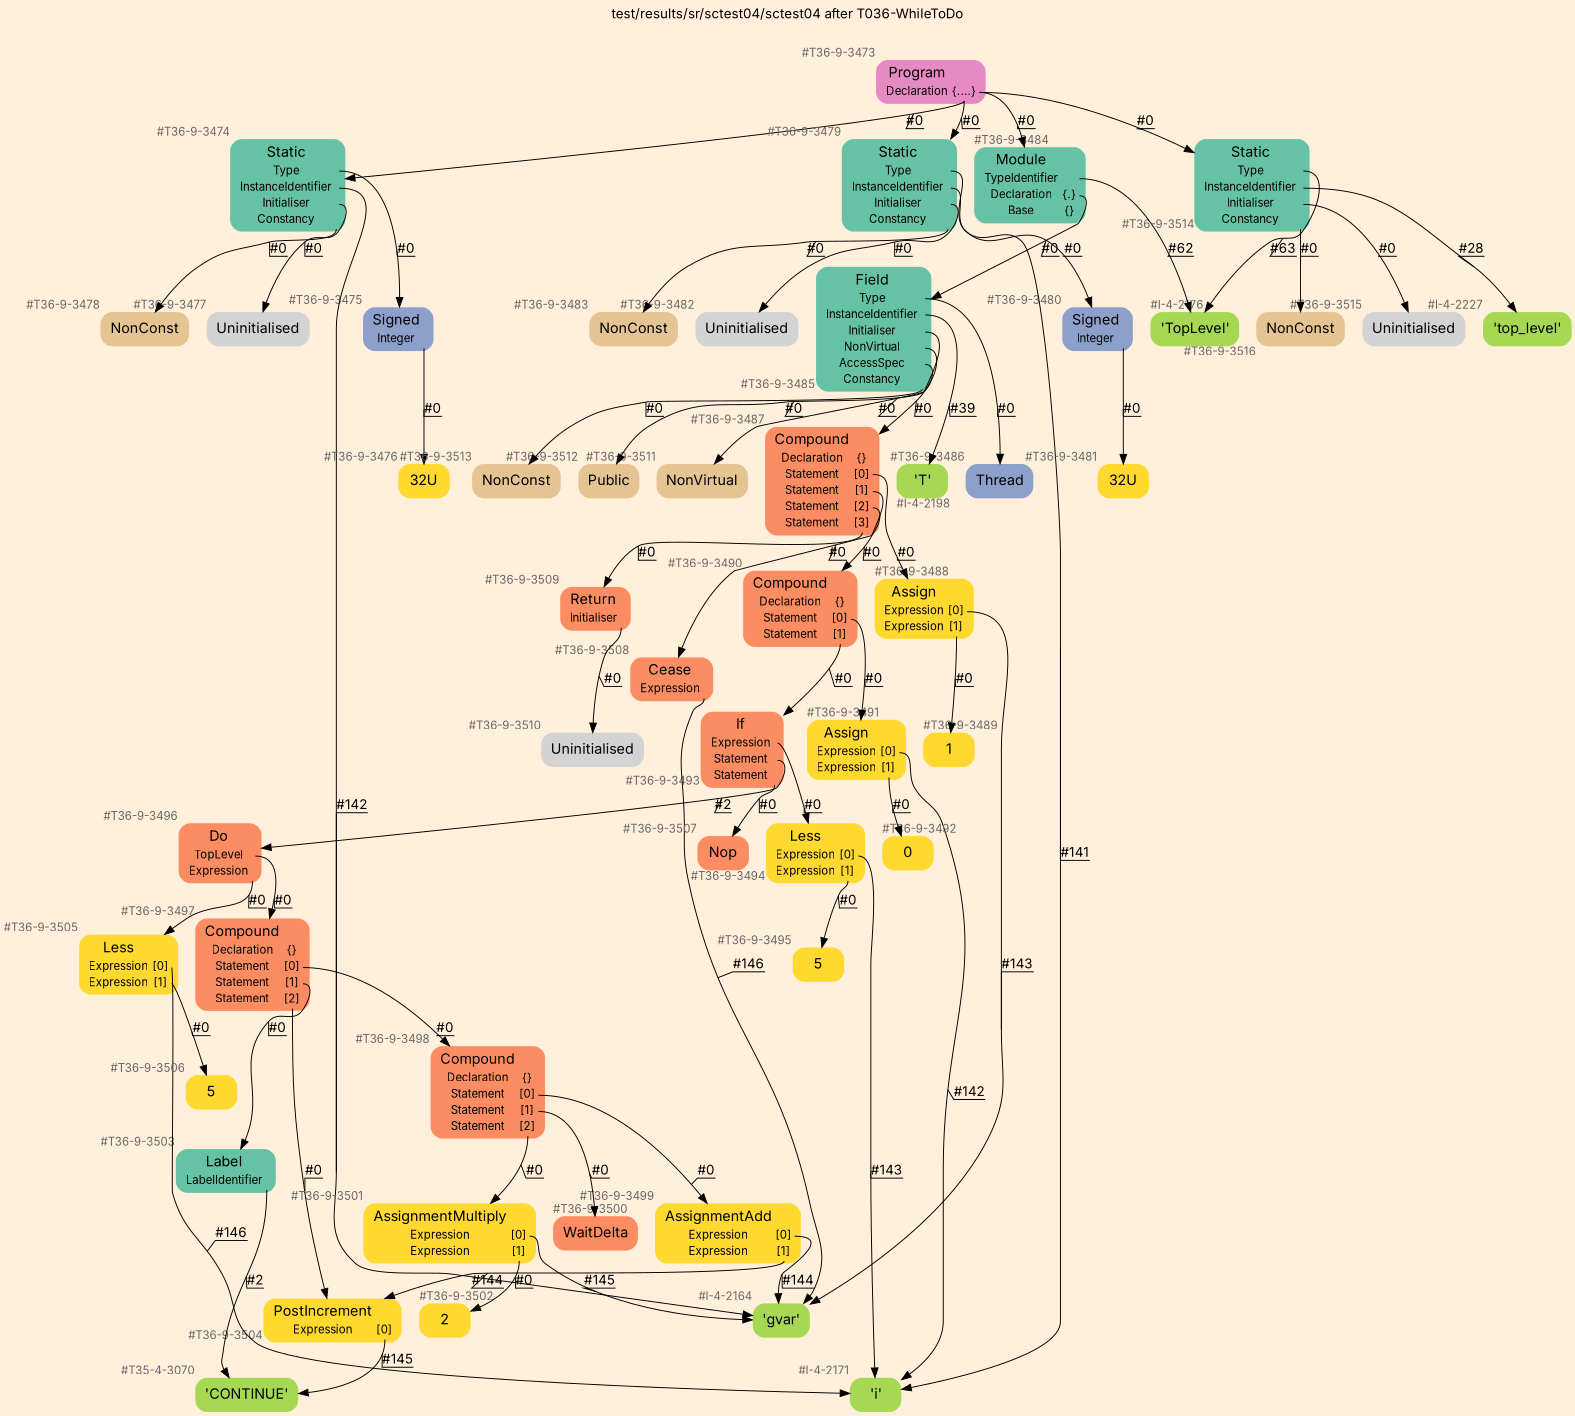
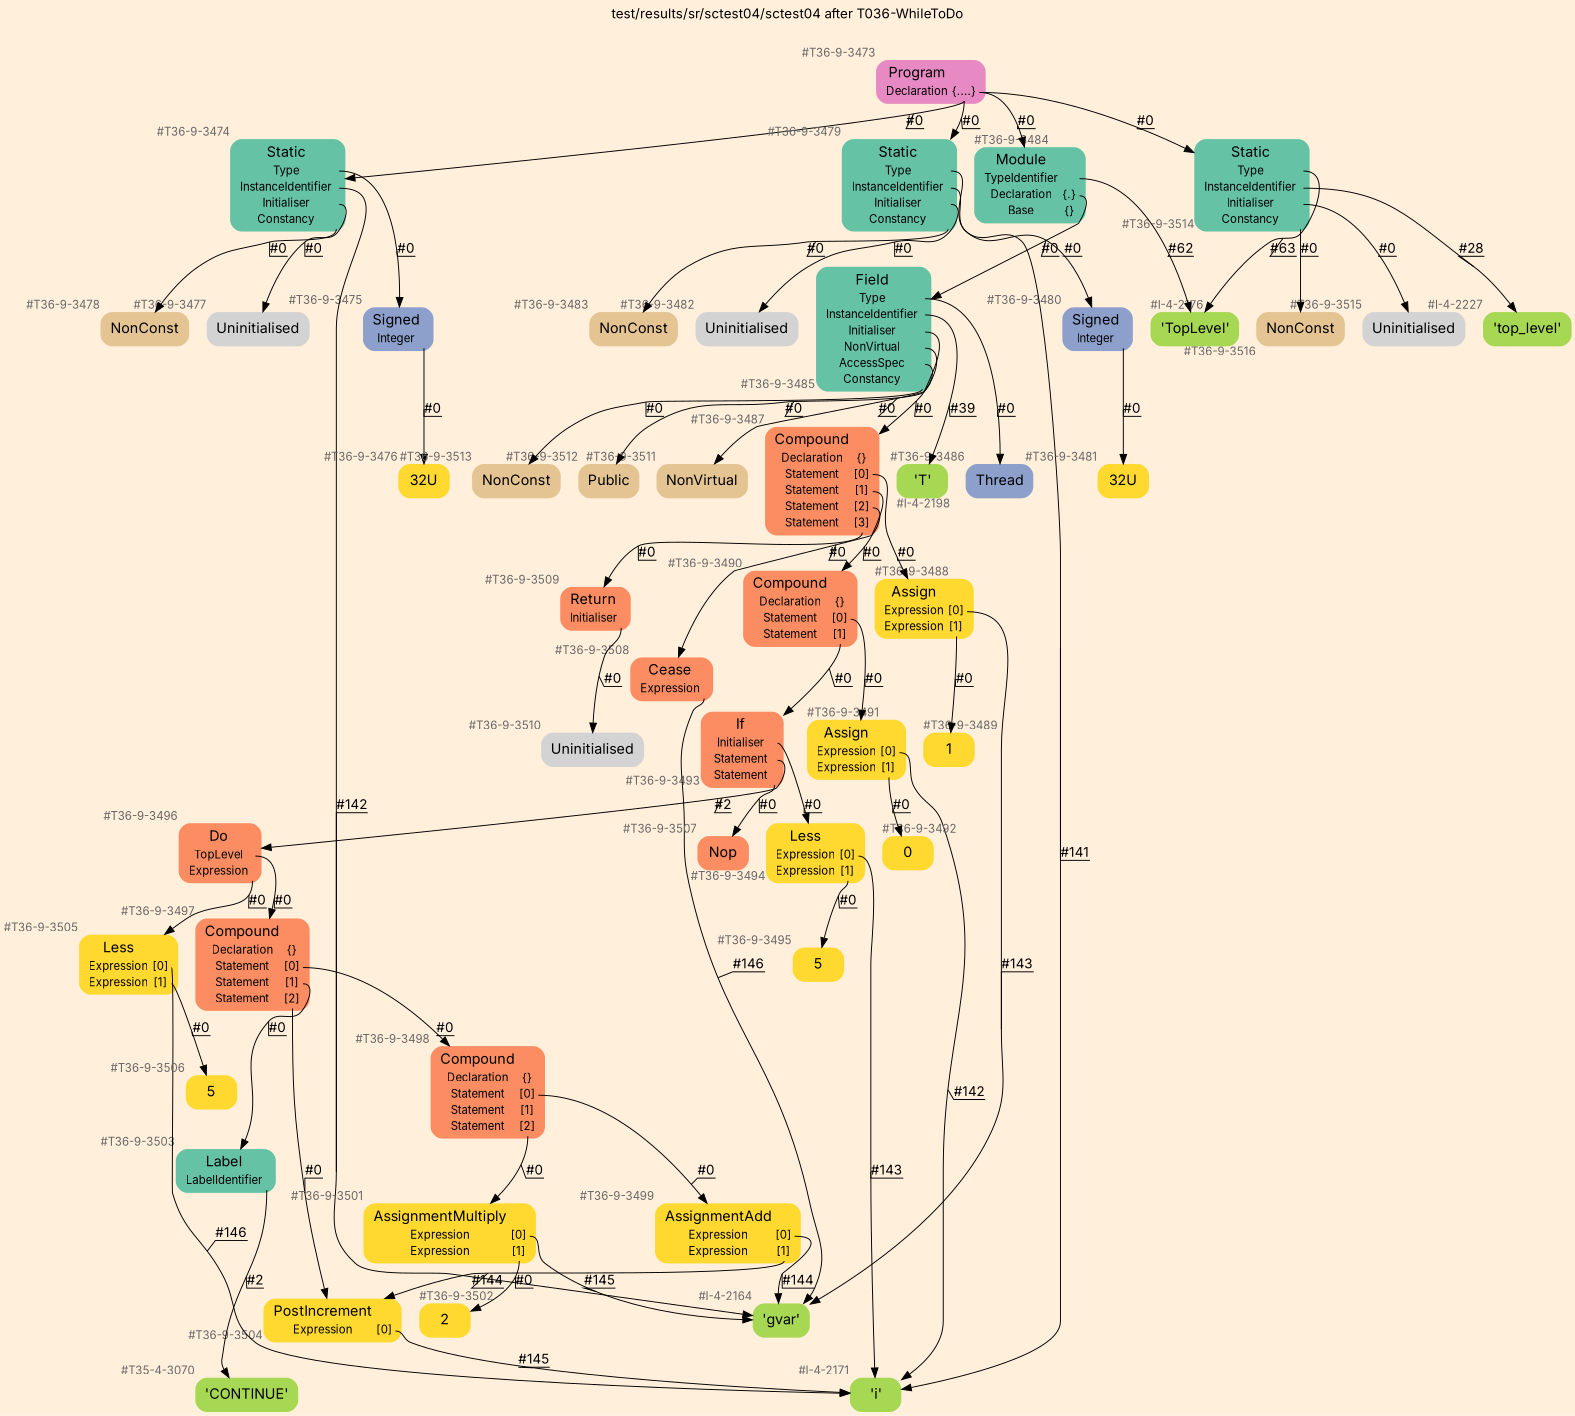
node "If": text "Expression" -> "Initialiser"
node "WaitDelta": removed
edge "PostIncrement" -> "'CONTINUE'": now "PostIncrement" -> "'i'"
